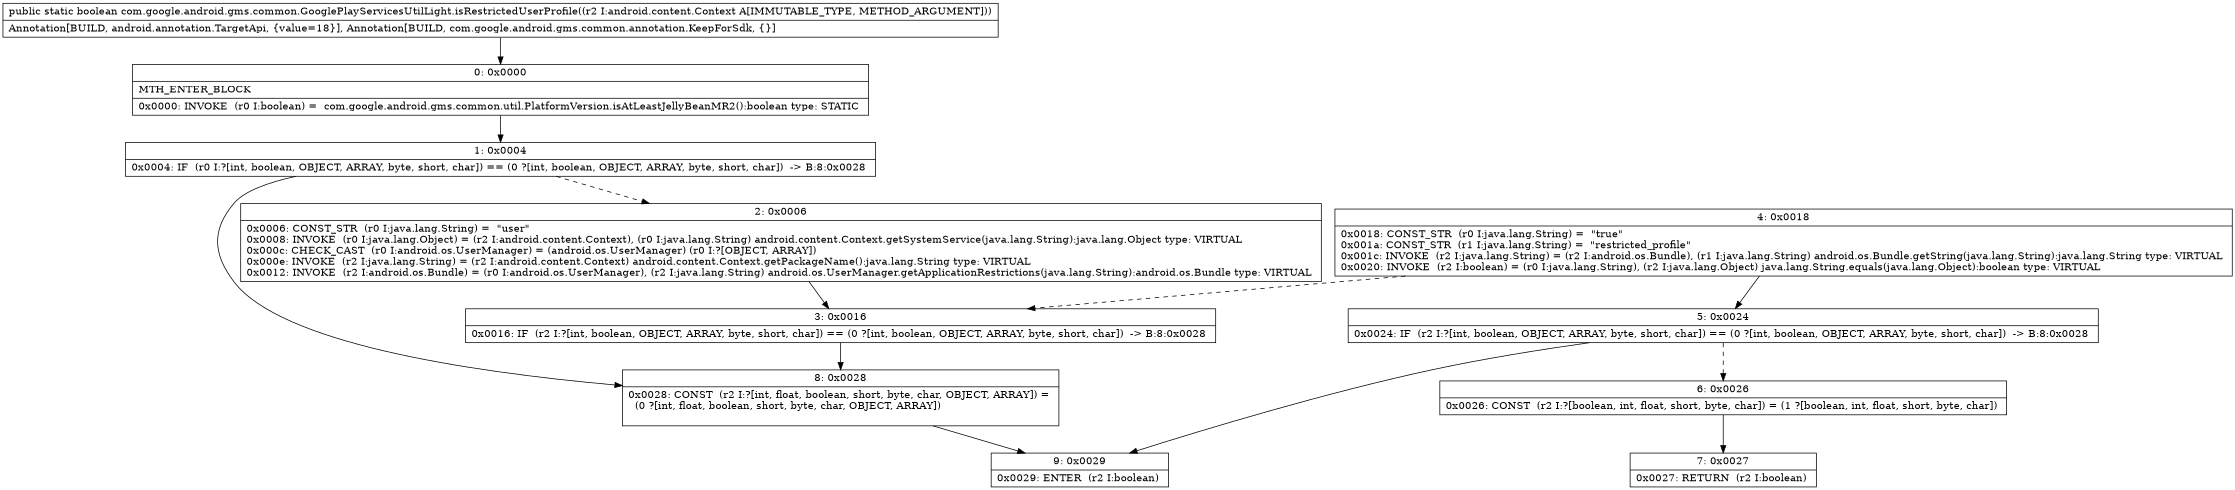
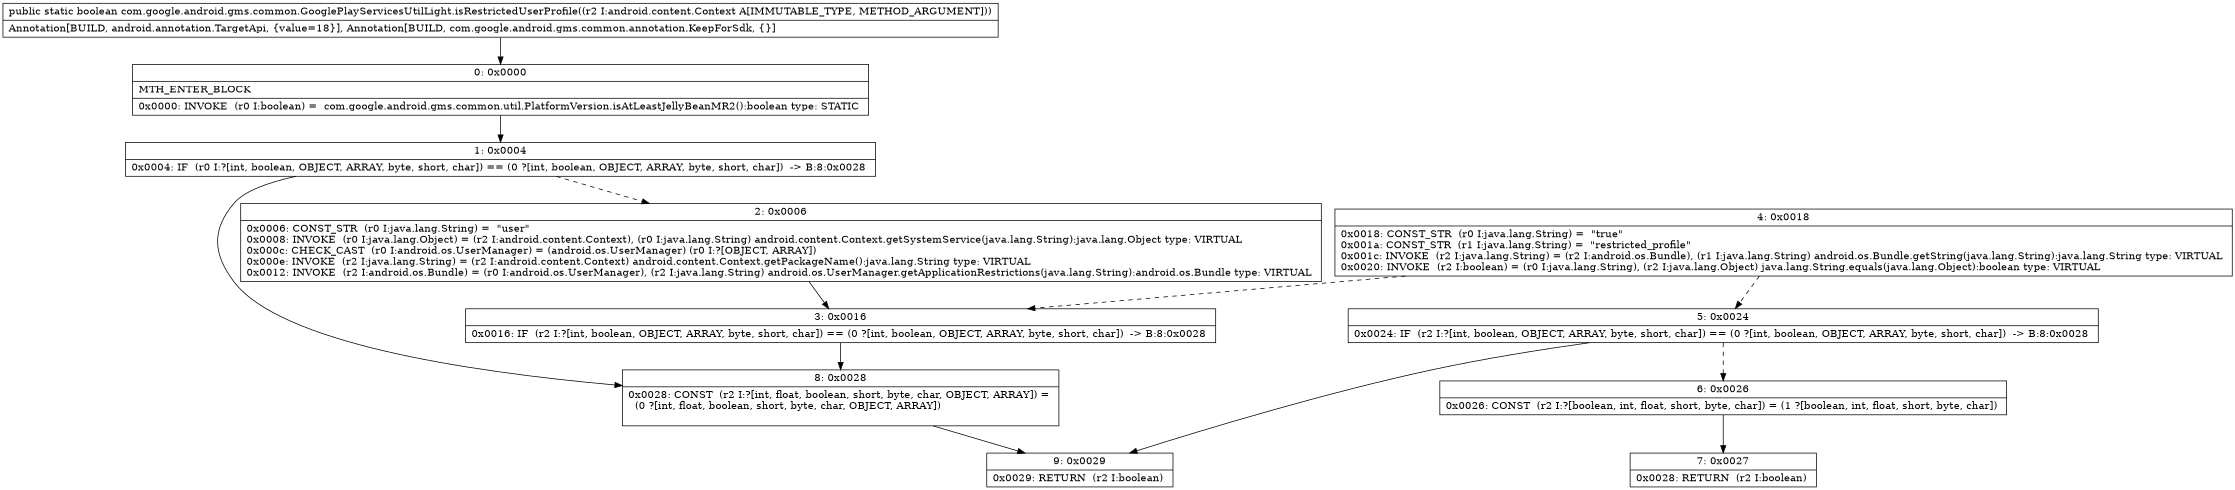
edge "4: 0x0018" -> "5: 0x0024": style solid -> dashed
node "9: 0x0029": text "0x0029: ENTER  (r2 I:boolean)" -> "0x0029: RETURN  (r2 I:boolean)"
node "7: 0x0027": text "0x0027: RETURN  (r2 I:boolean)" -> "0x0028: RETURN  (r2 I:boolean)"
